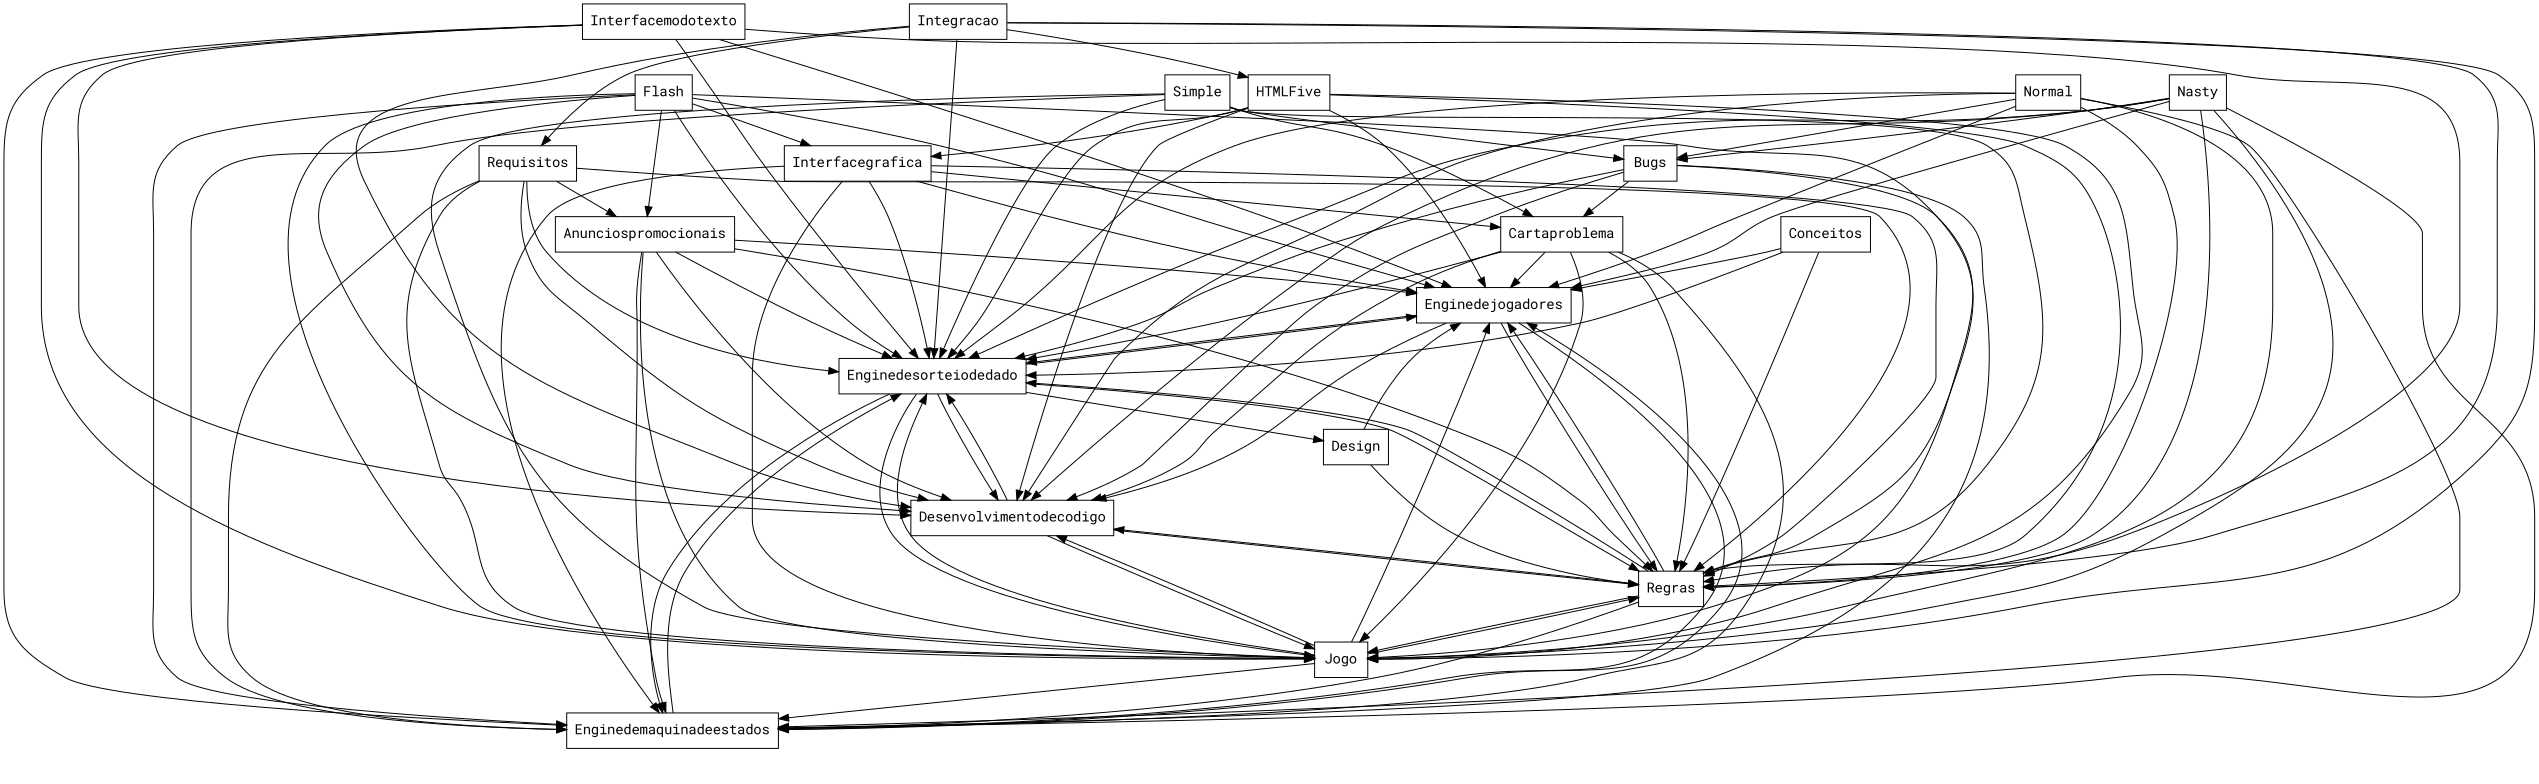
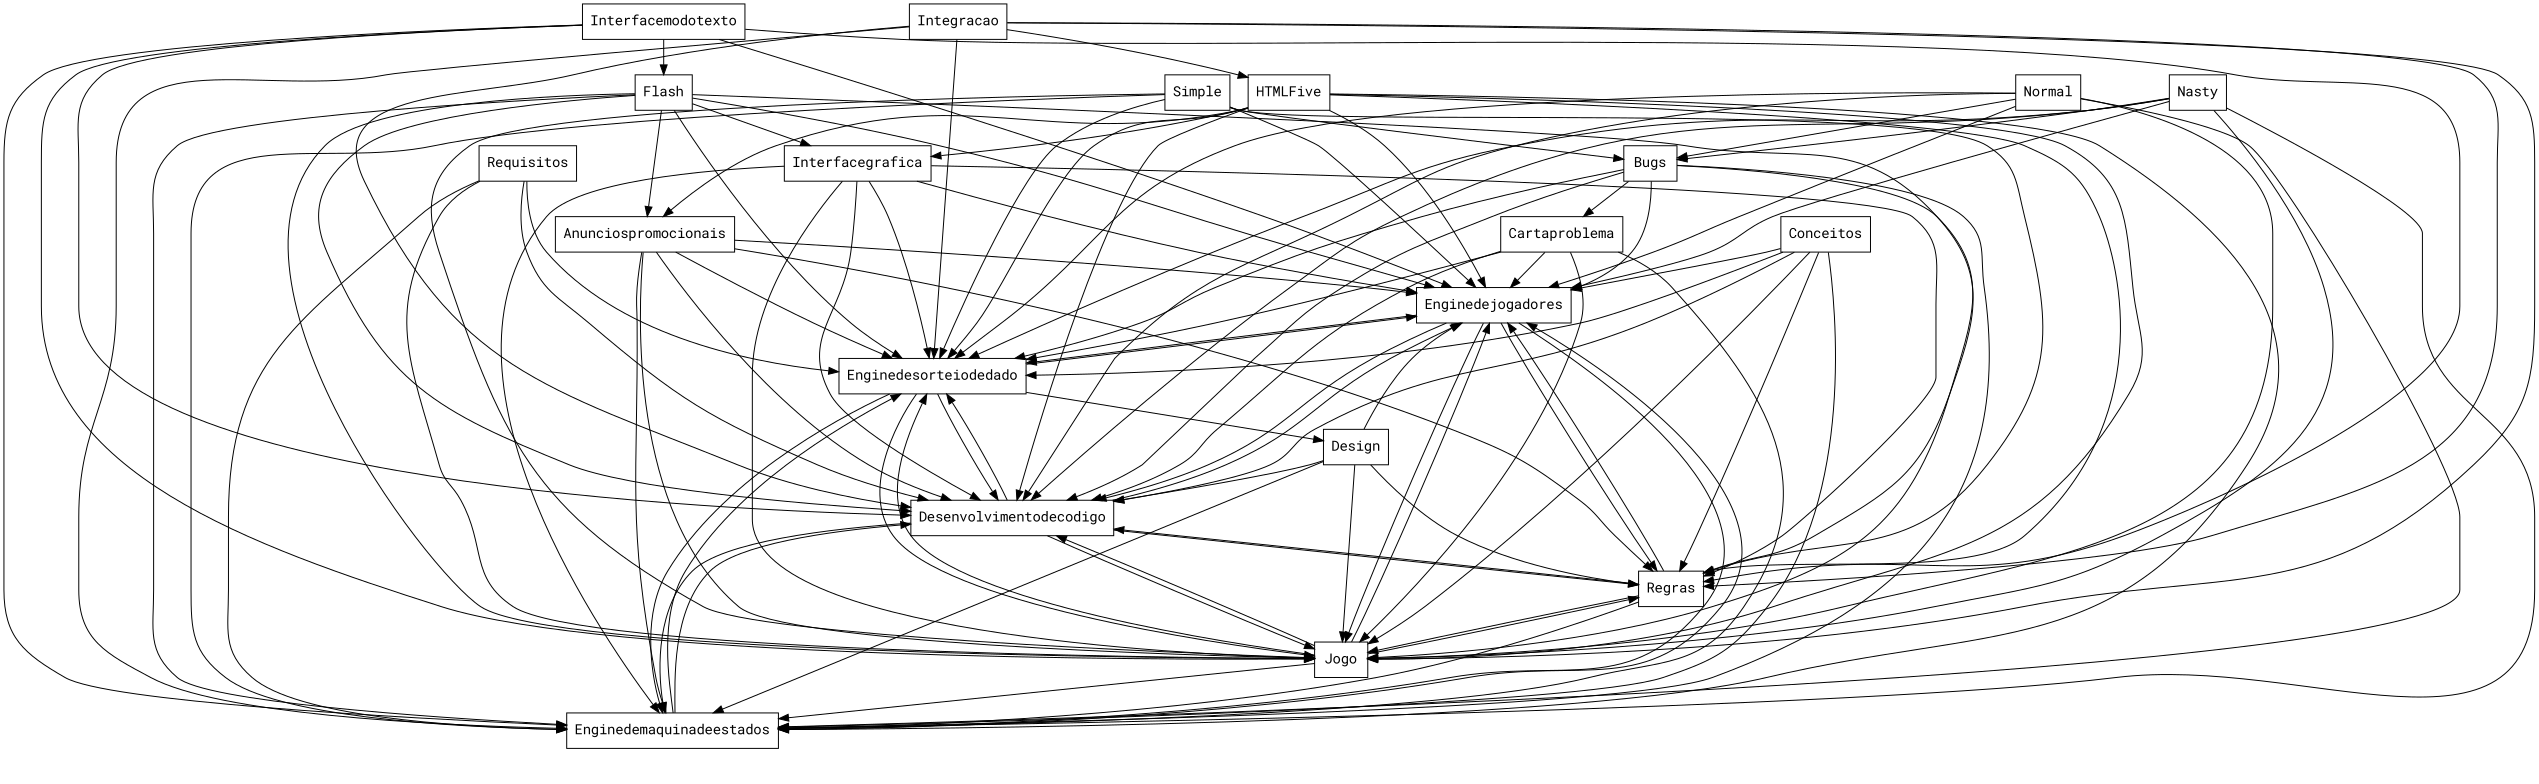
edge "Integracao" -> "Requisitos": now "Integracao" -> "Enginedemaquinadeestados"
edge "Simple" -> "Cartaproblema": now "Simple" -> "Enginedejogadores"
edge "Requisitos" -> "Regras": removed
edge "Interfacegrafica" -> "Cartaproblema": now "Interfacegrafica" -> "Desenvolvimentodecodigo"
edge "Interfacemodotexto" -> "Enginedesorteiodedado": now "Interfacemodotexto" -> "Flash"
edge "Requisitos" -> "Anunciospromocionais": now "HTMLFive" -> "Anunciospromocionais"
edge "Bugs" -> "Enginedejogadores": added
edge "Conceitos" -> "Desenvolvimentodecodigo": added
edge "Cartaproblema" -> "Regras": removed
edge "Desenvolvimentodecodigo" -> "Enginedejogadores": added
edge "Regras" -> "Enginedesorteiodedado": removed
edge "Enginedesorteiodedado" -> "Regras": removed
edge "Conceitos" -> "Jogo": added
edge "Design" -> "Desenvolvimentodecodigo": added
edge "Enginedejogadores" -> "Jogo": added
edge "Normal" -> "Regras": removed
edge "Nasty" -> "Regras": removed
edge "Design" -> "Jogo": added
edge "Desenvolvimentodecodigo" -> "Enginedemaquinadeestados": added
edge "Enginedemaquinadeestados" -> "Desenvolvimentodecodigo": added
edge "Design" -> "Enginedemaquinadeestados": added
edge "HTMLFive" -> "Enginedemaquinadeestados": added
edge "Conceitos" -> "Enginedemaquinadeestados": added
